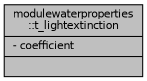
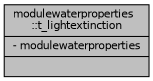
node "modulewaterproperties": text "- coefficient" -> "- modulewaterproperties"
